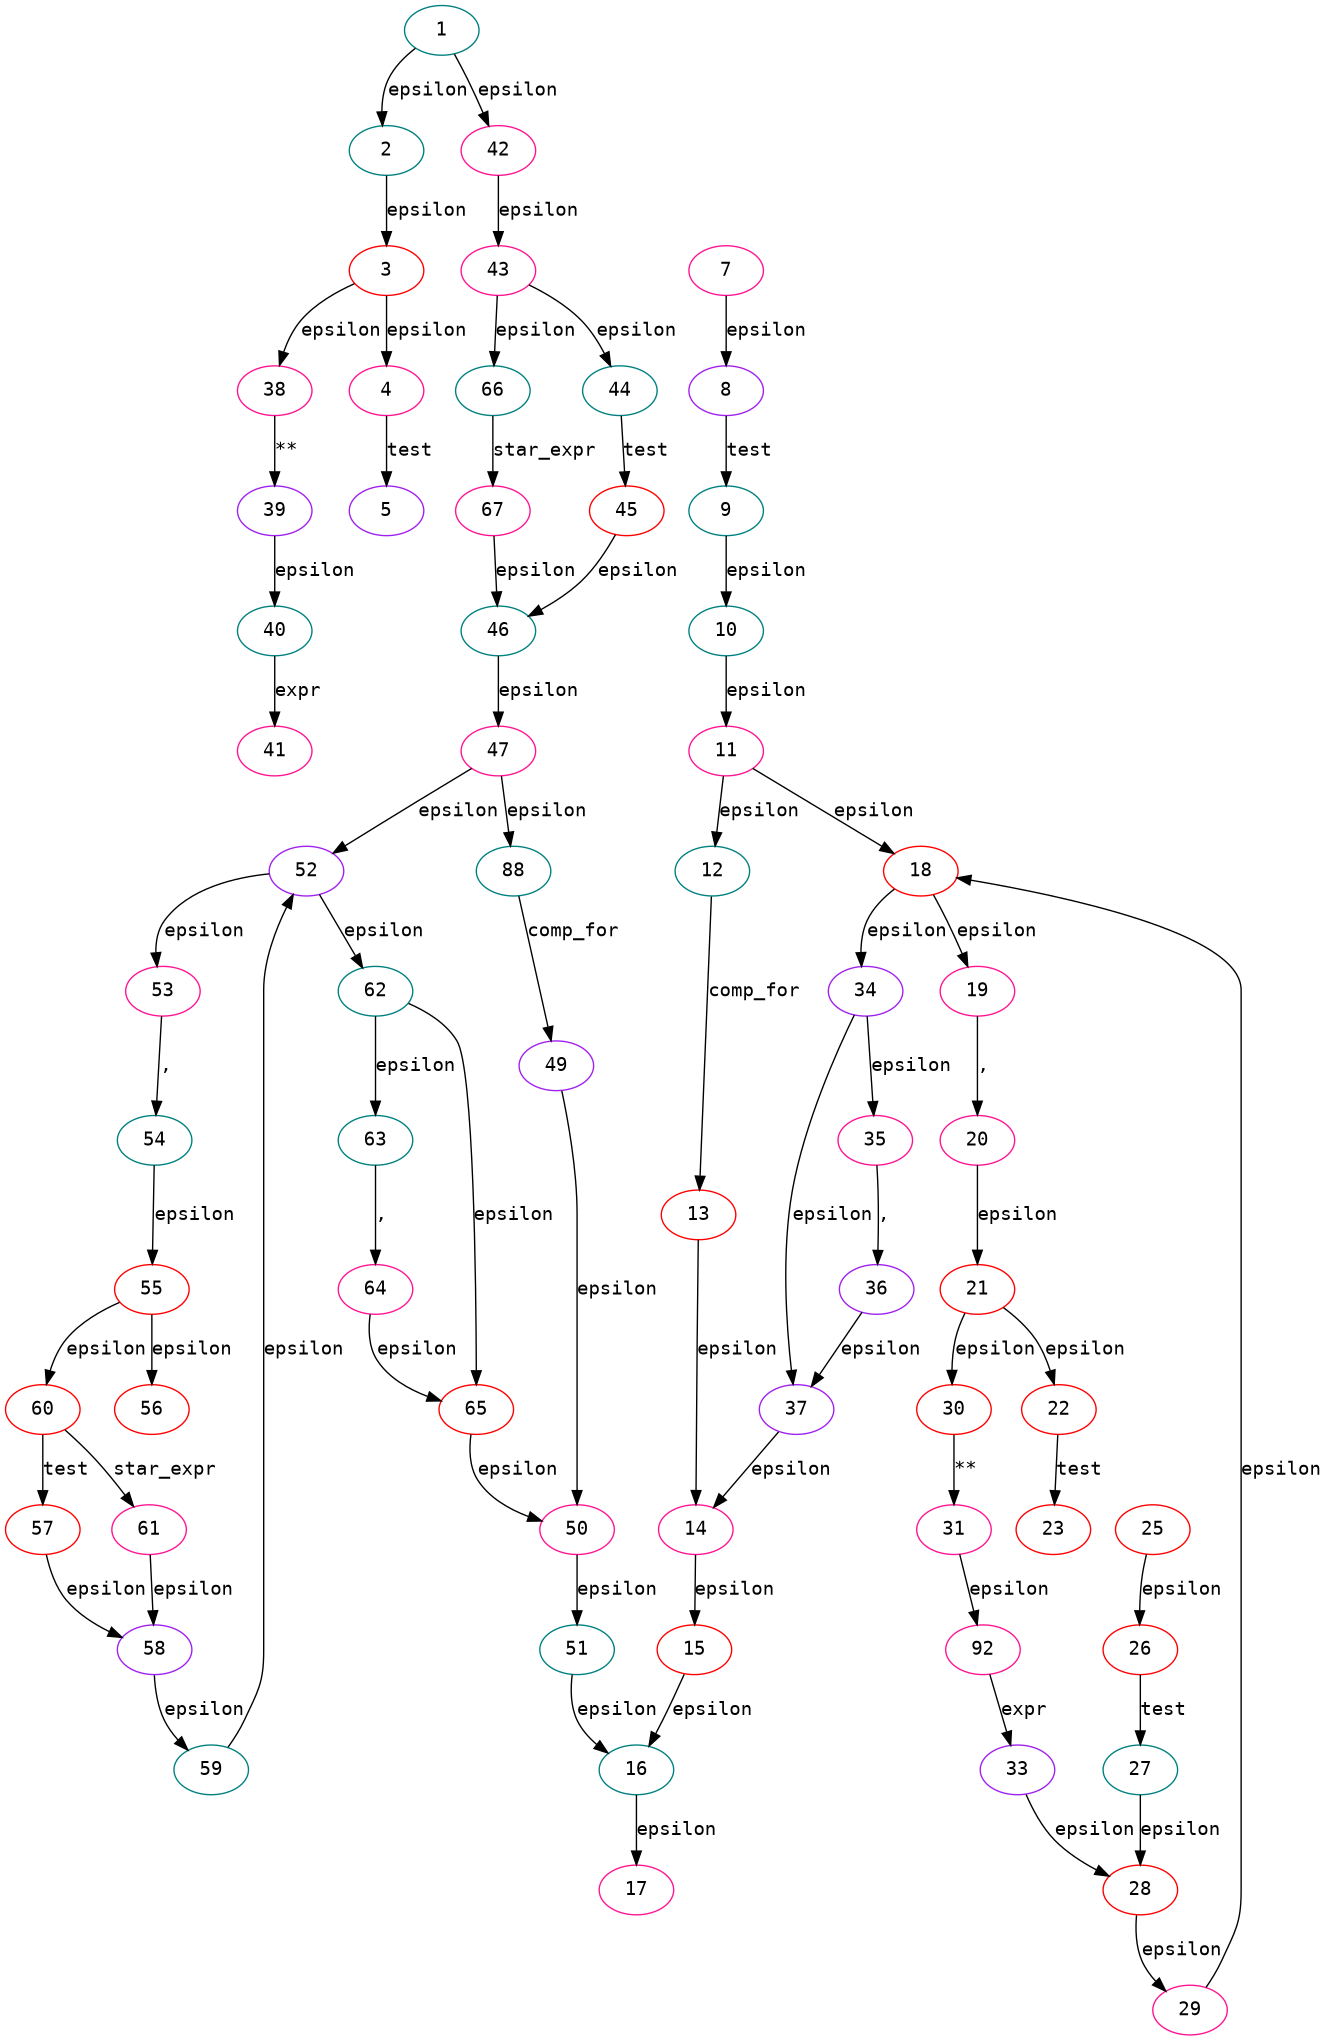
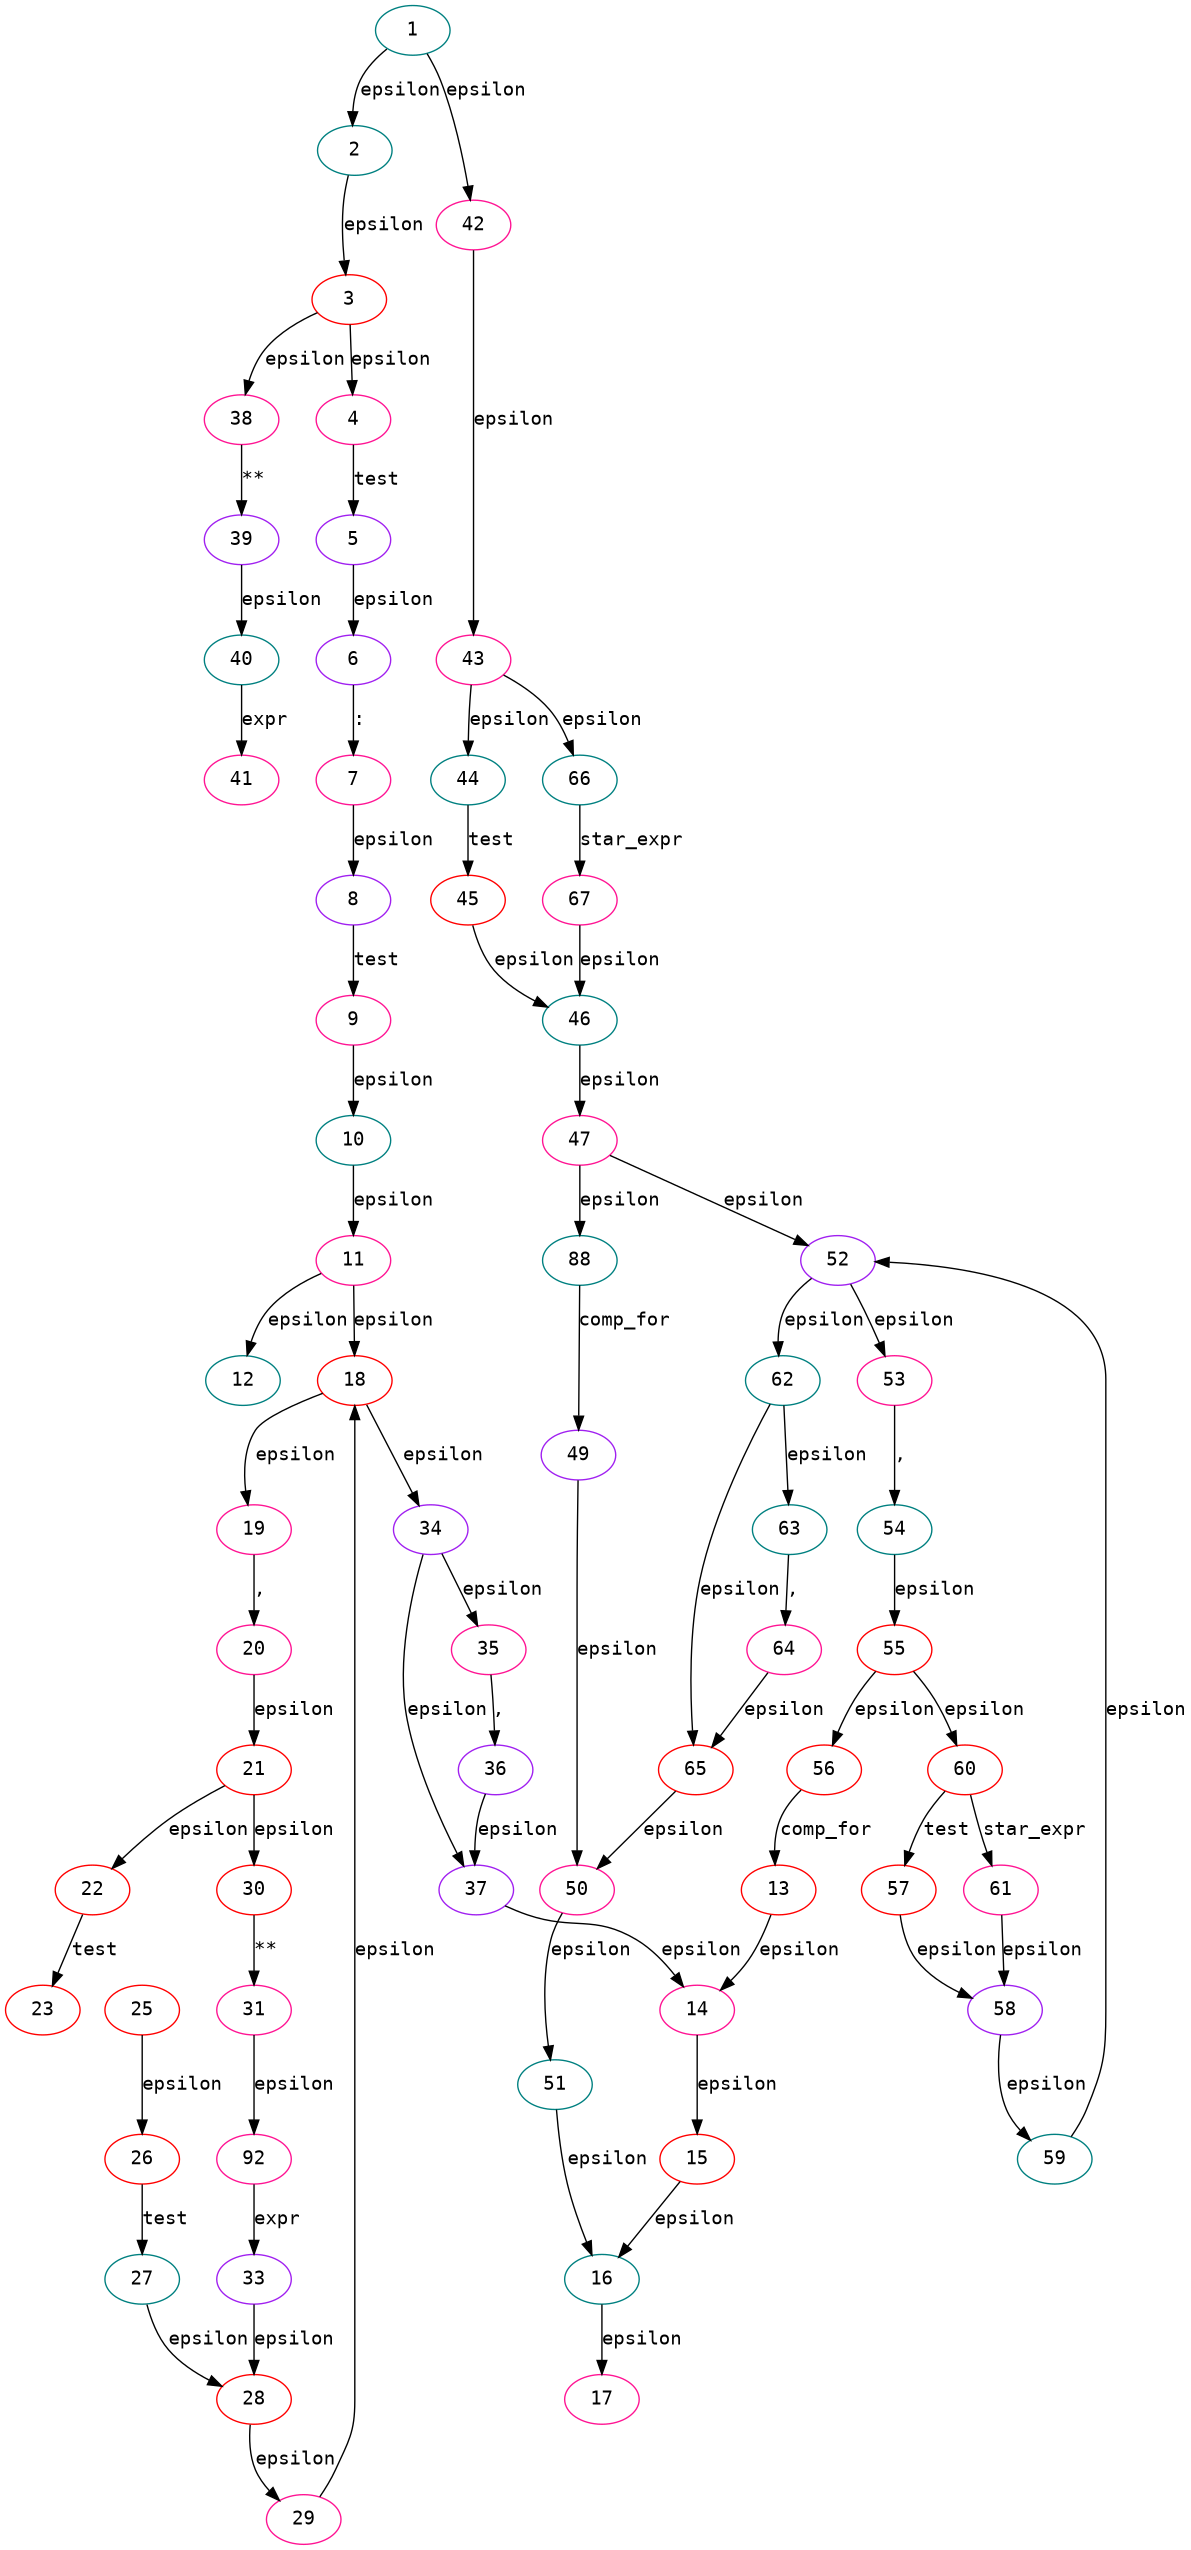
node "9": color teal -> deeppink
node "6": added
edge "12" -> "13": now "56" -> "13"
